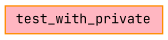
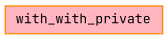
node "test_with_private": label "test_with_private" -> "with_with_private"
